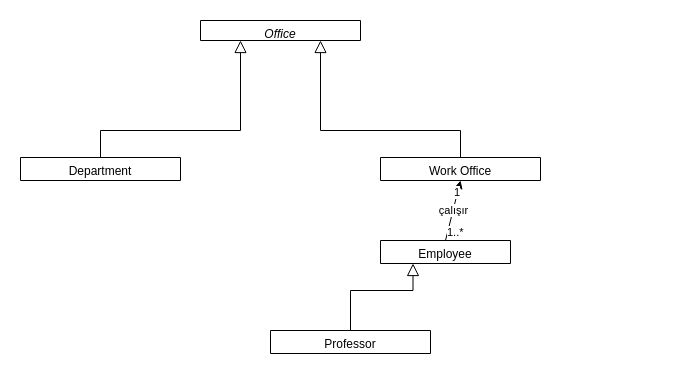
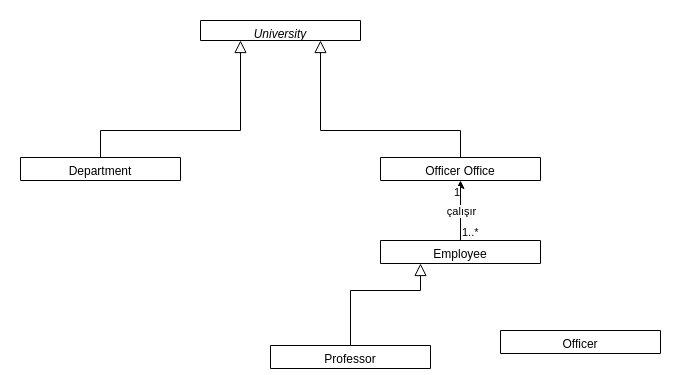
node "Office": label "Office" -> "University"
node "Work Office": label "Work Office" -> "Officer Office"
node "Employee": size 130x23 -> 160x23
node "Professor": moved (351, 342) -> (351, 357)
node "Officer": added
